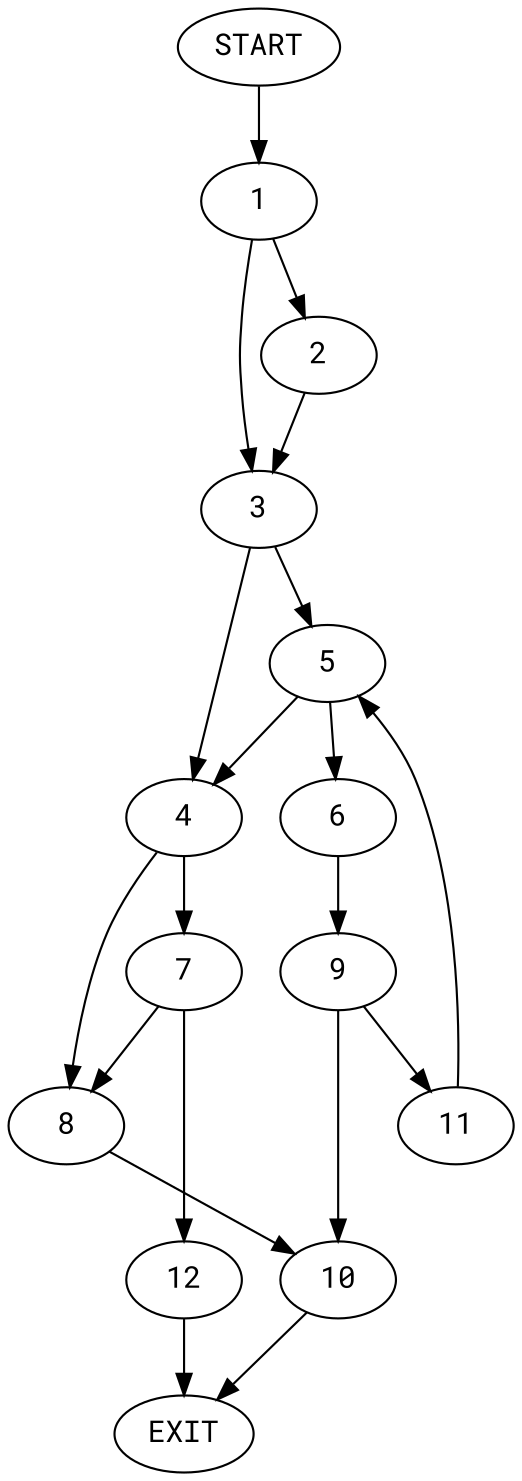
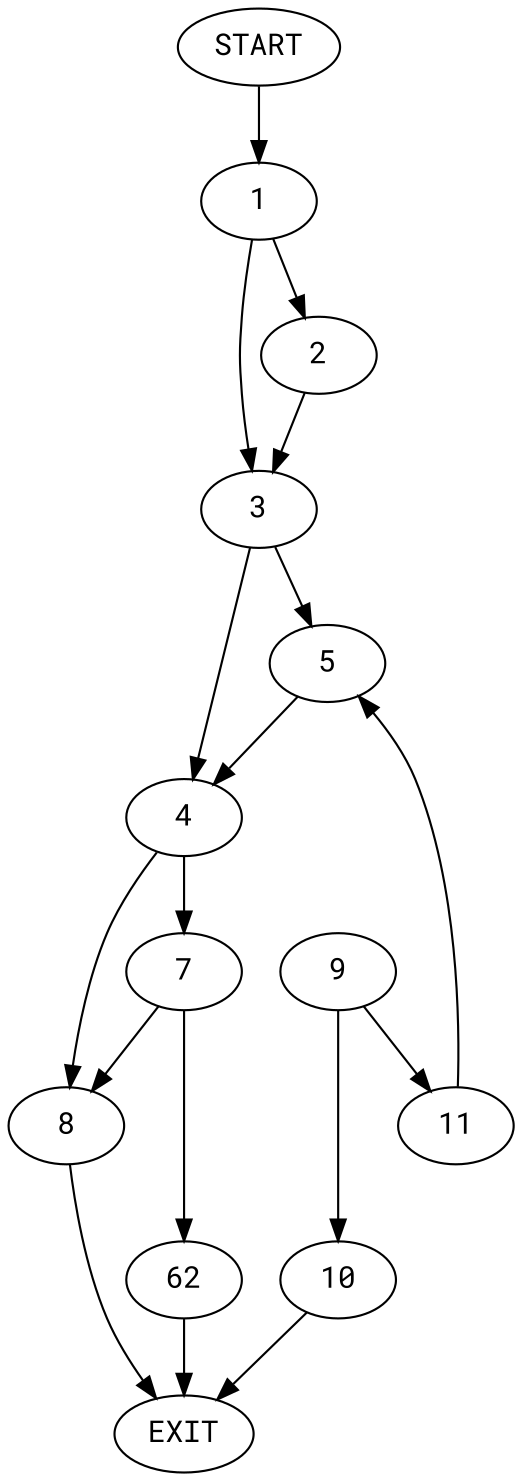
node "6": removed
edge "8" -> "10": now "8" -> "EXIT"
node "12": label "12" -> "62"
